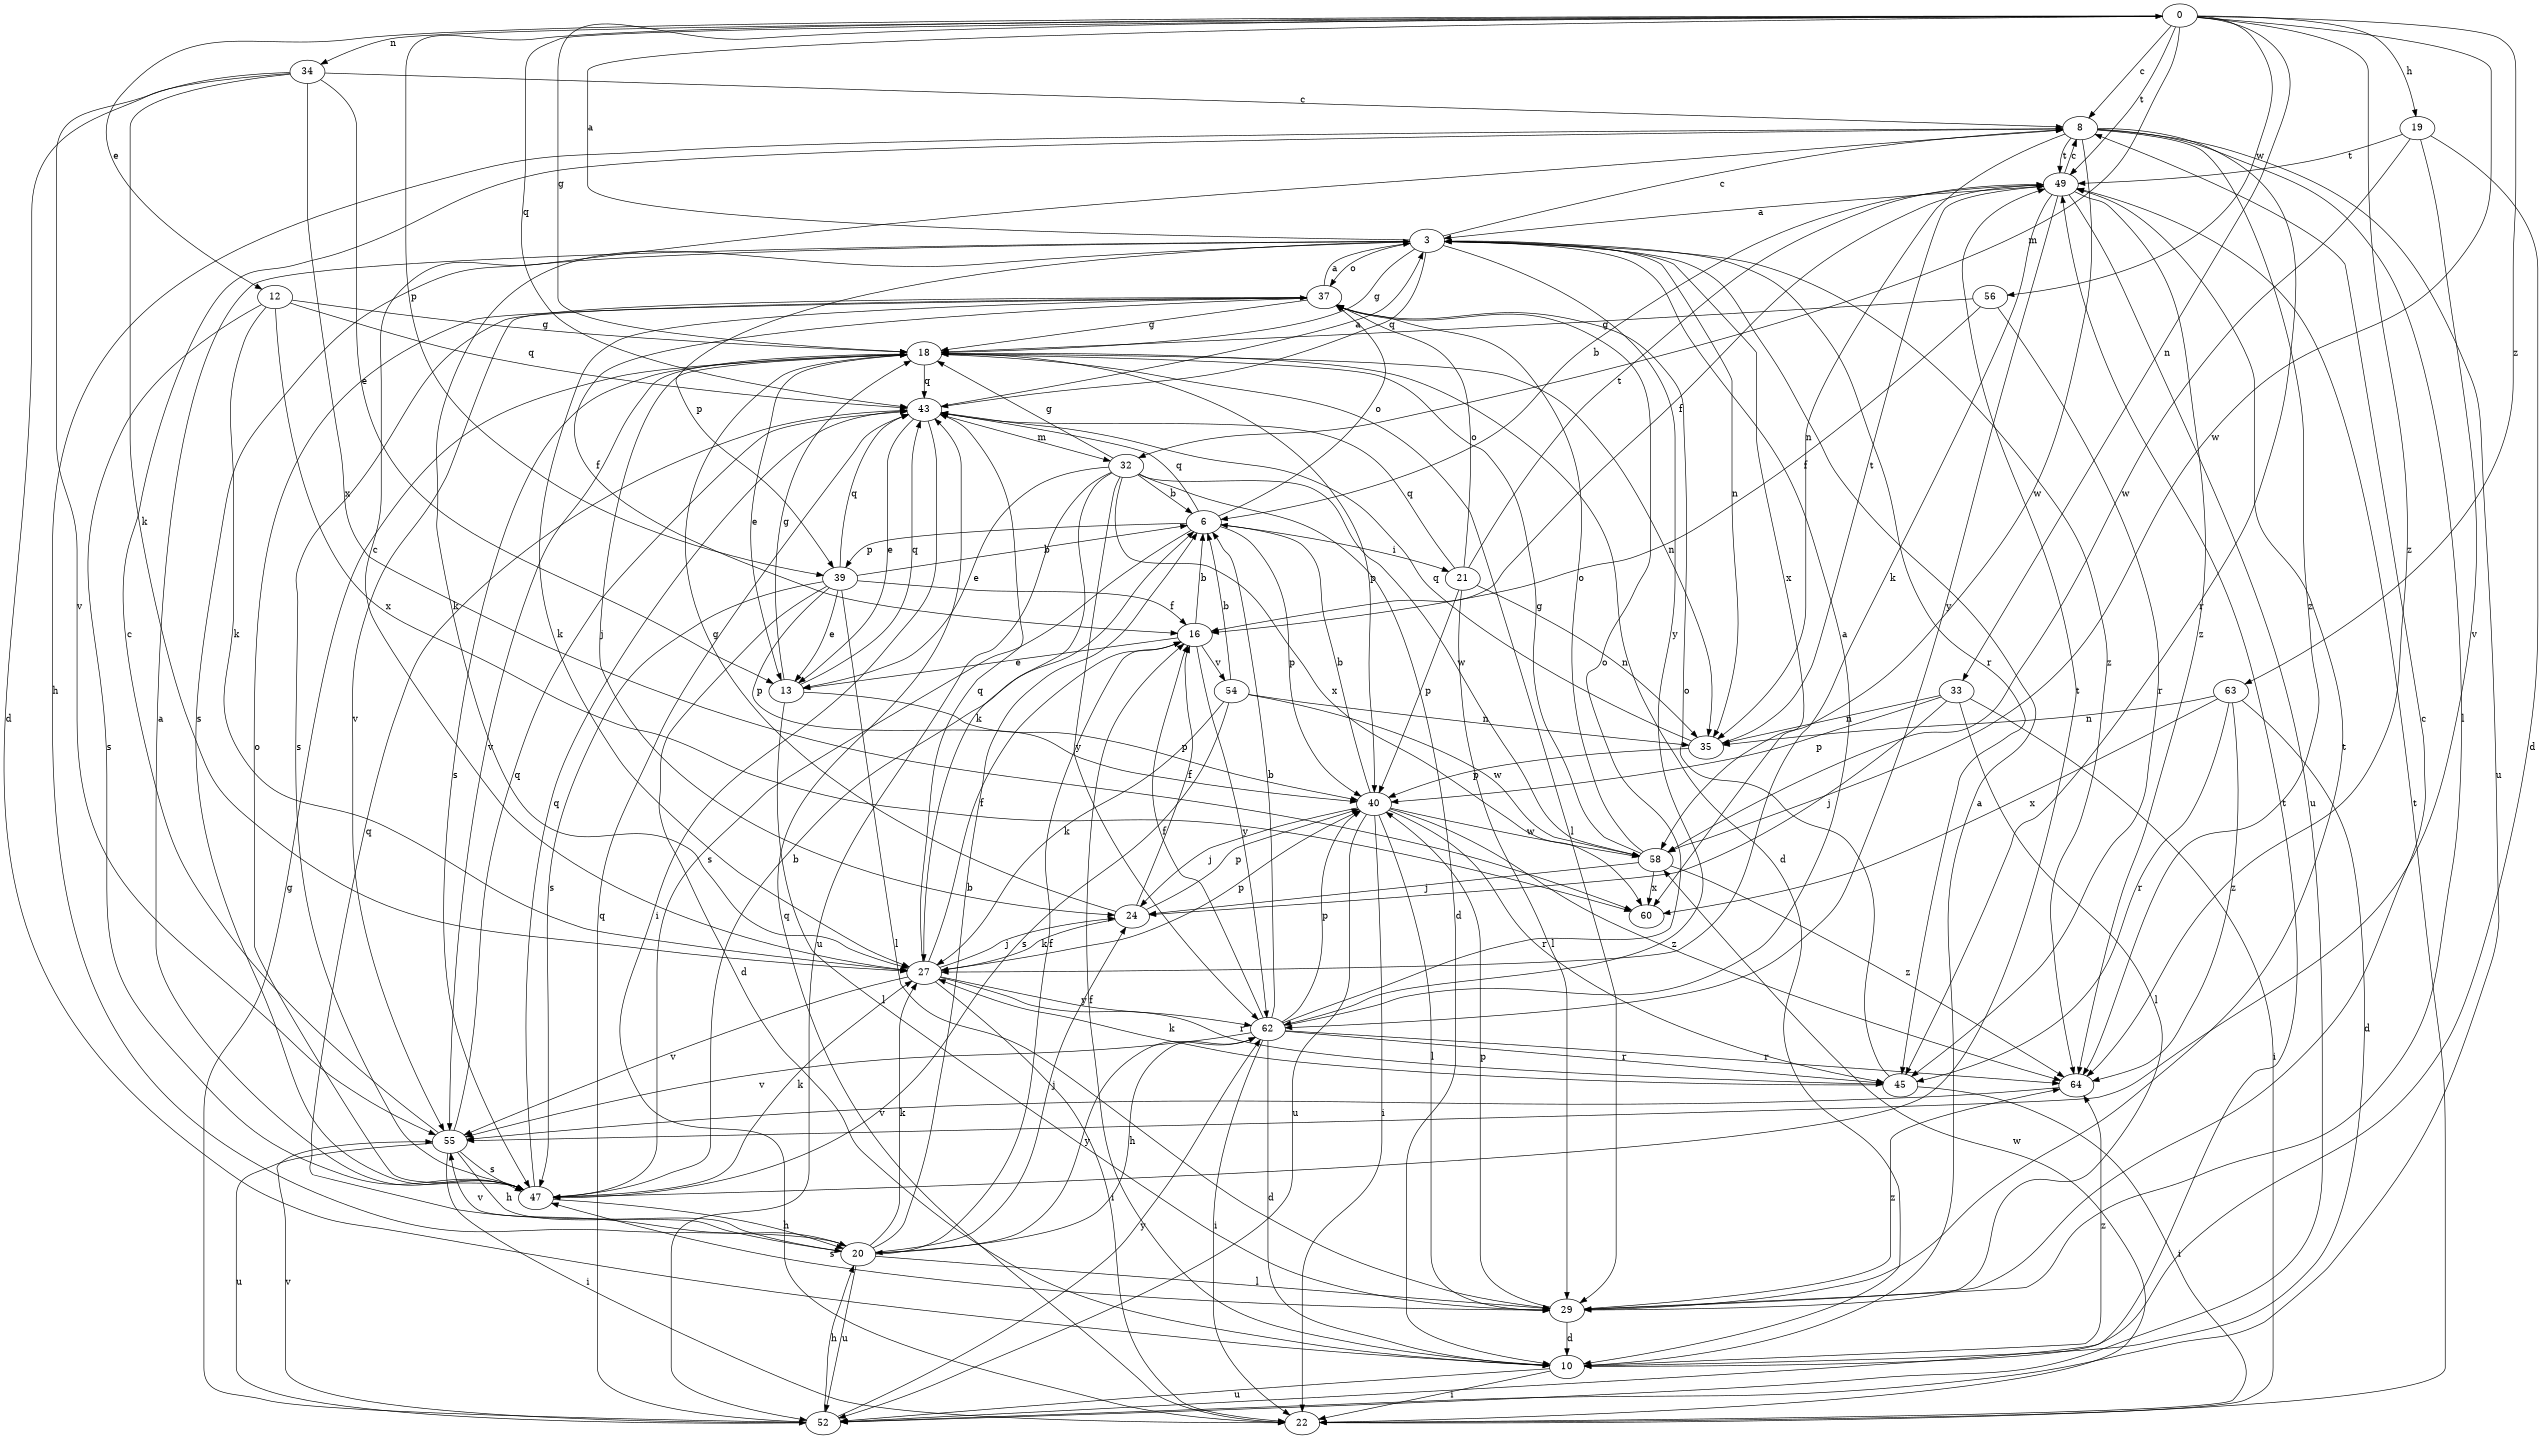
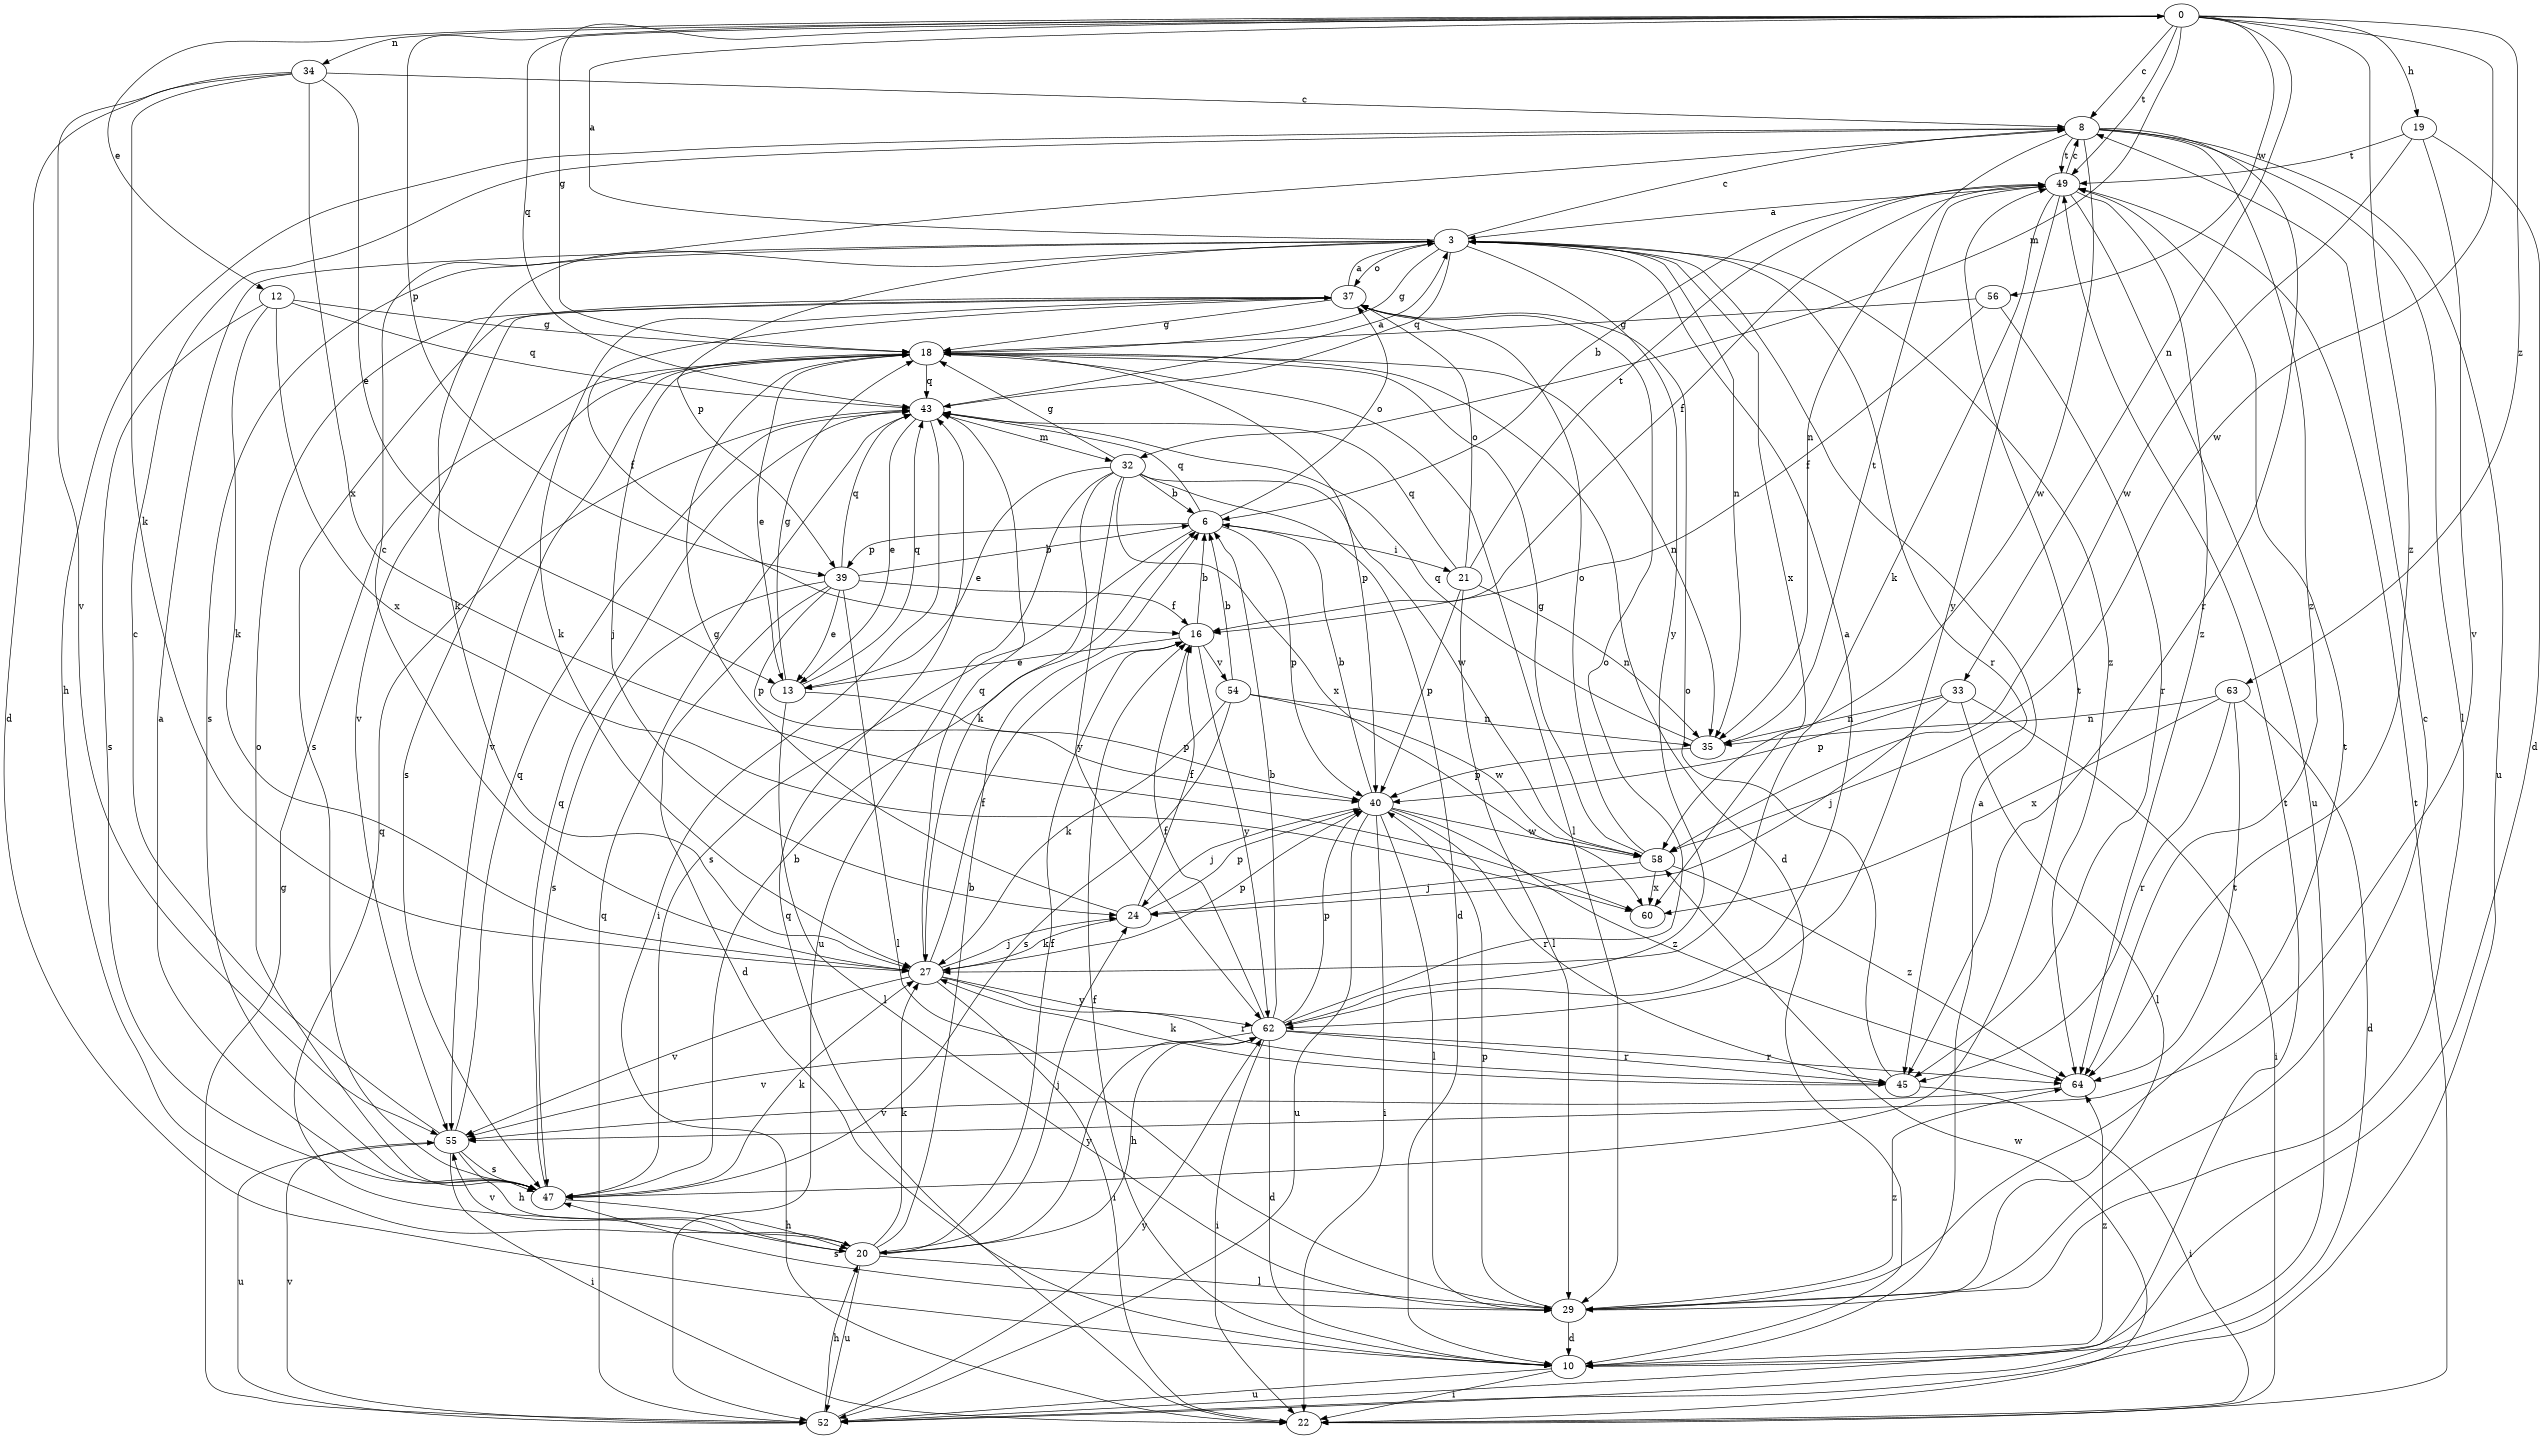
edge "63" -> "64": label "z" -> "t"
